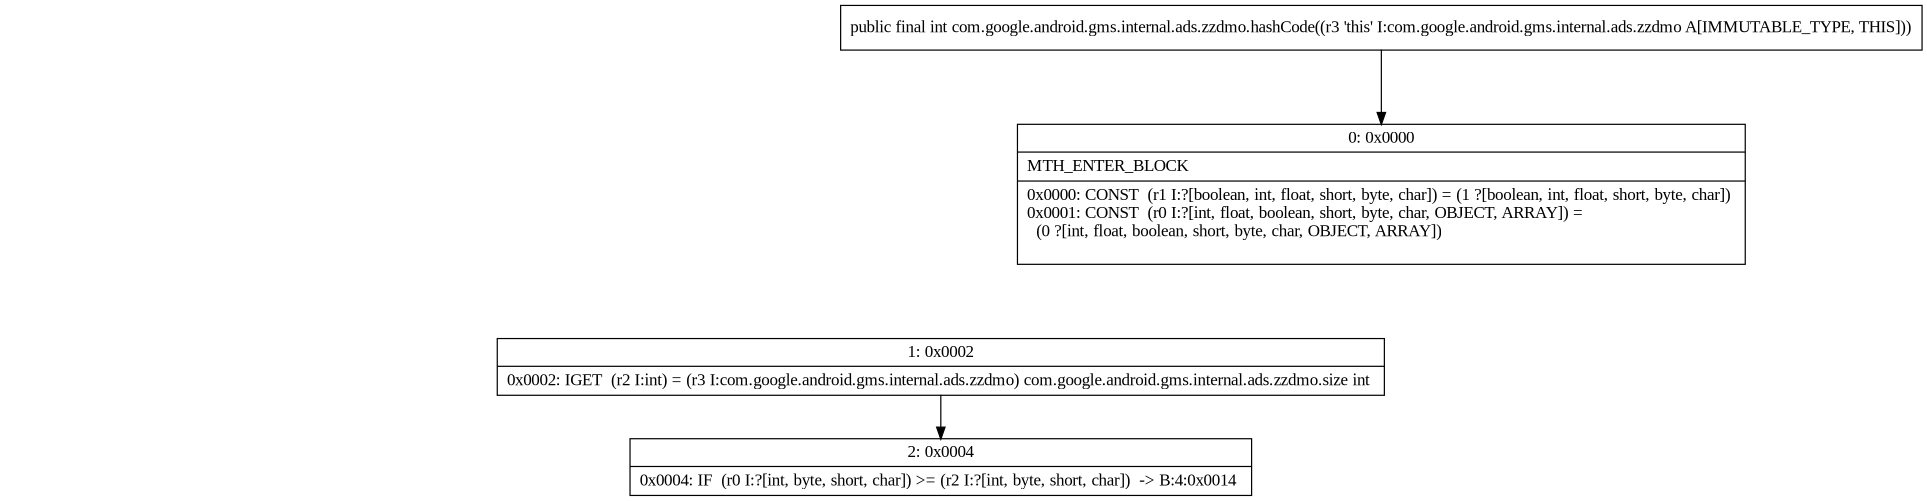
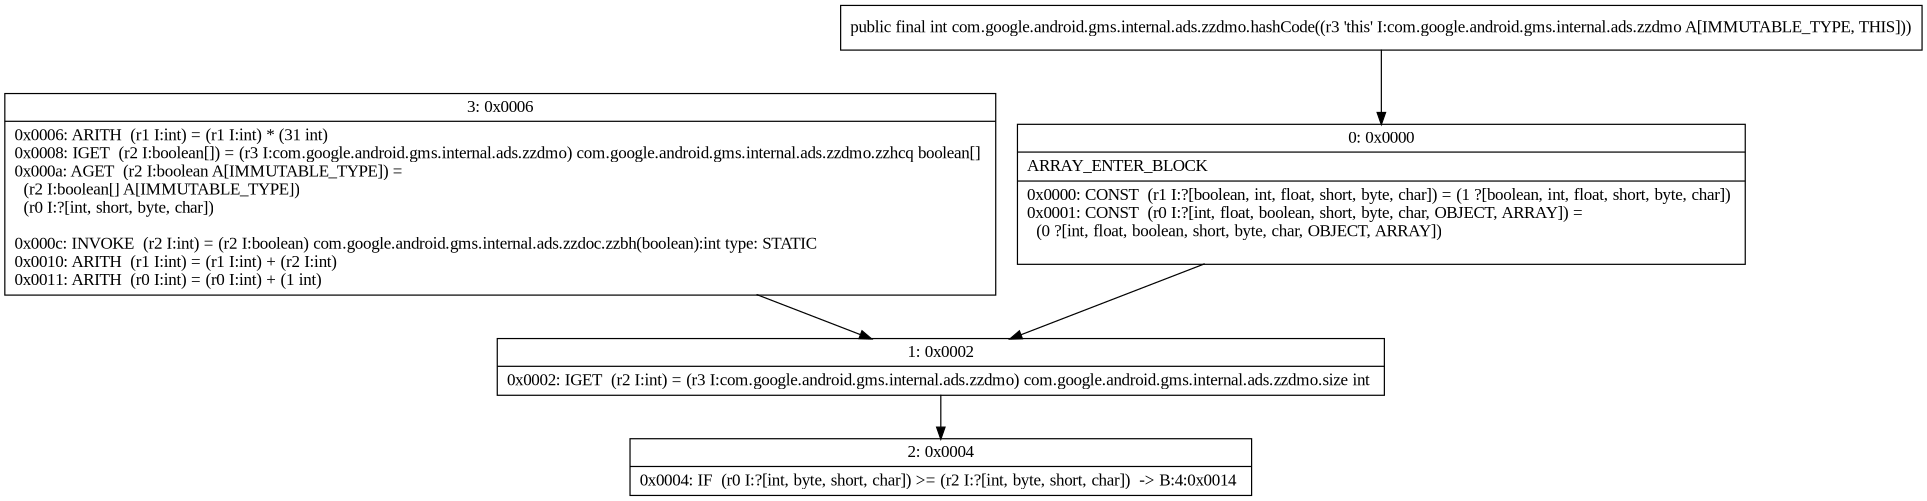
node "0: 0x0000": text "MTH_ENTER_BLOCK" -> "ARRAY_ENTER_BLOCK"
node "3: 0x0006": added
edge "0: 0x0000" -> "1: 0x0002": added
